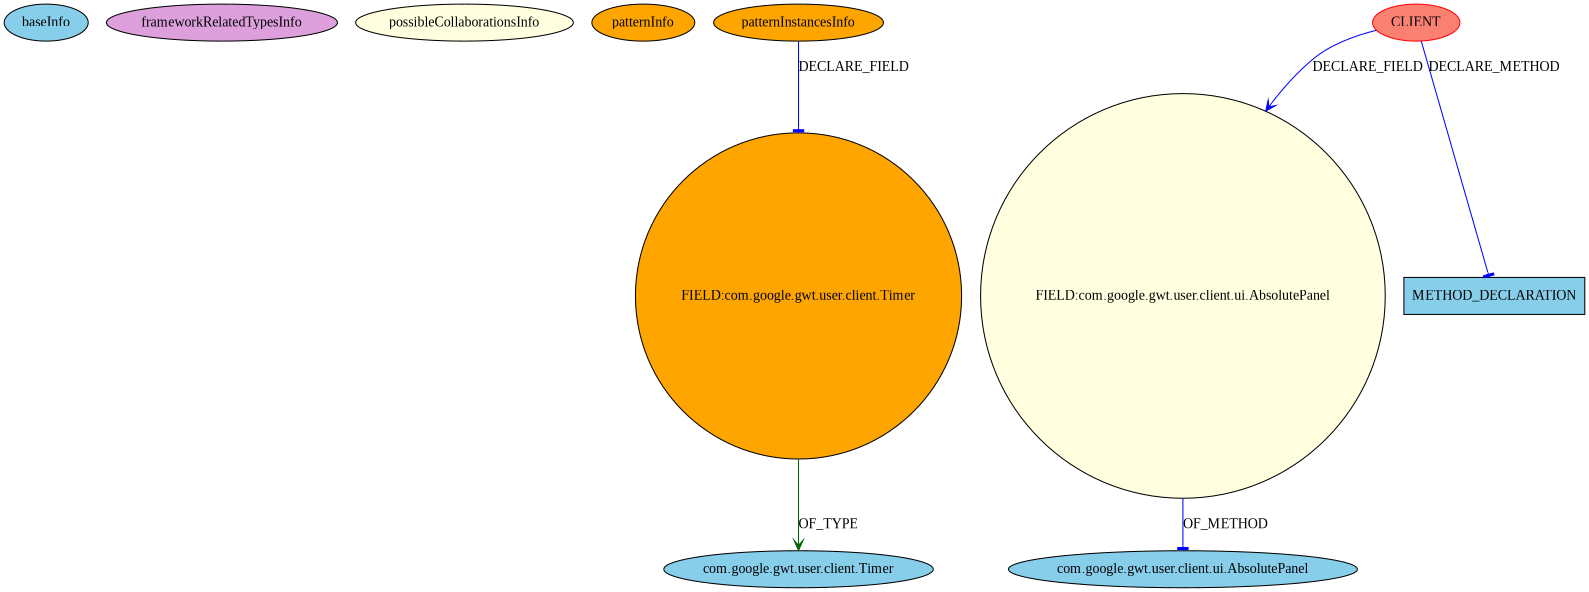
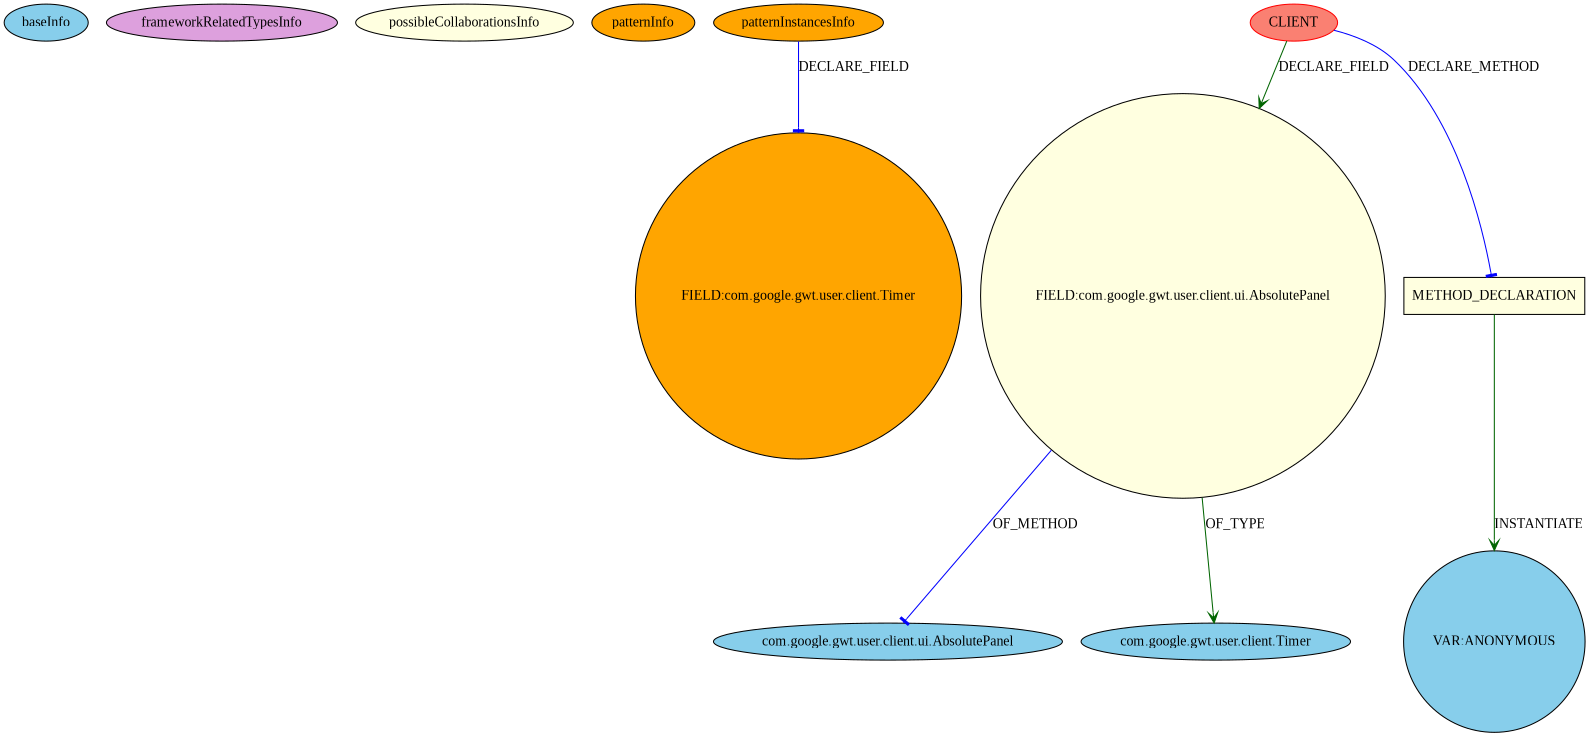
edge "CLIENT" -> "FIELD:com.google.gwt.user.client.ui.AbsolutePanel": color blue -> darkgreen
node "METHOD_DECLARATION": fillcolor skyblue -> lightyellow
edge "FIELD:com.google.gwt.user.client.Timer" -> "com.google.gwt.user.client.Timer": now "FIELD:com.google.gwt.user.client.ui.AbsolutePanel" -> "com.google.gwt.user.client.Timer"
node "VAR:ANONYMOUS": added
